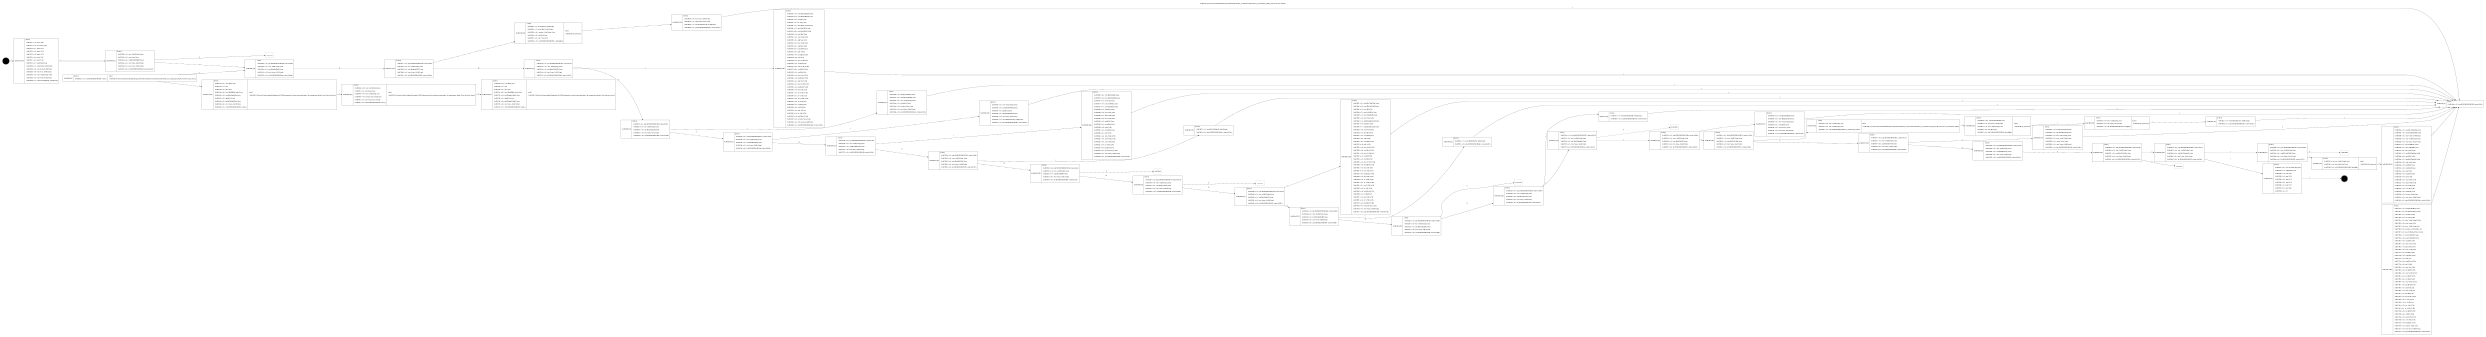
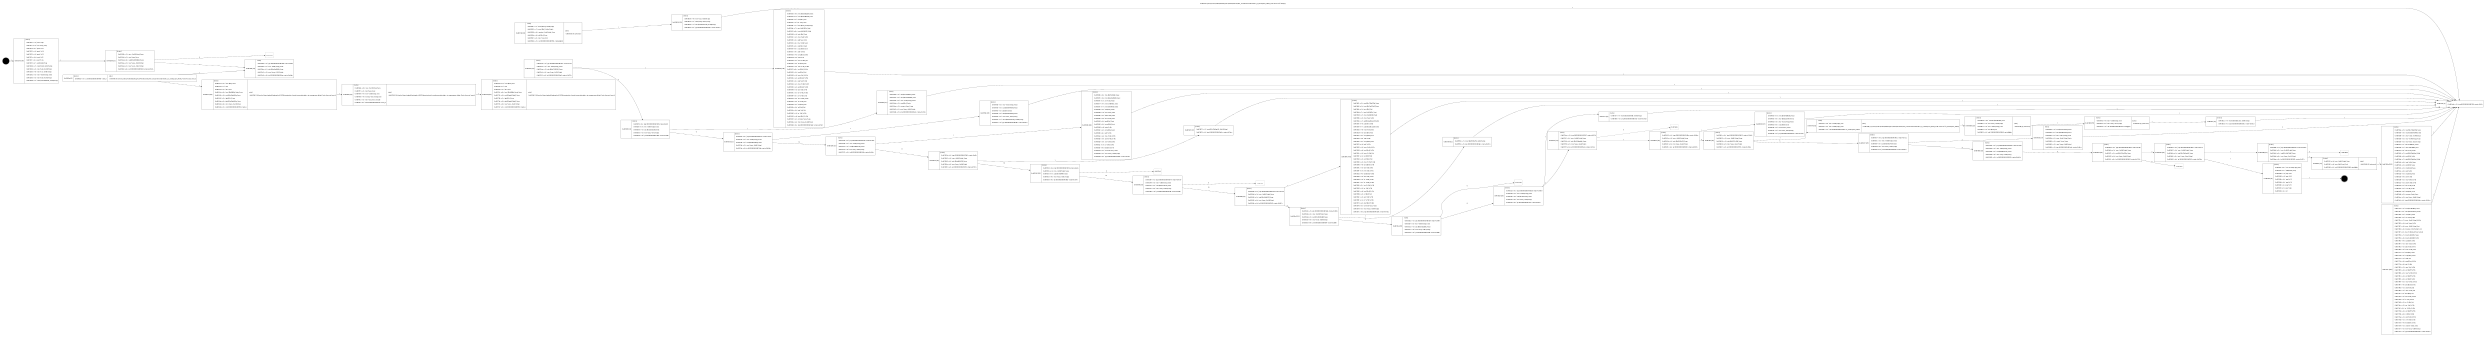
node "0x4012cc [22]": removed
